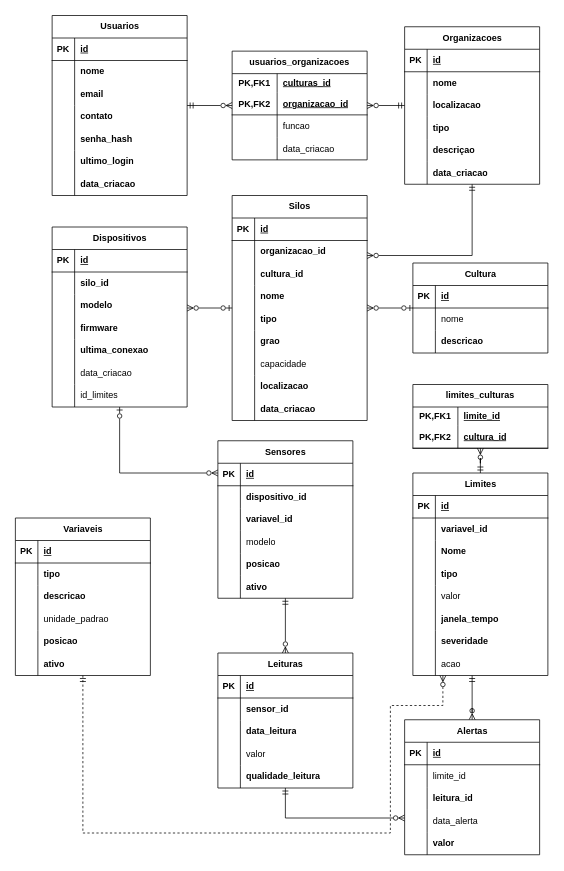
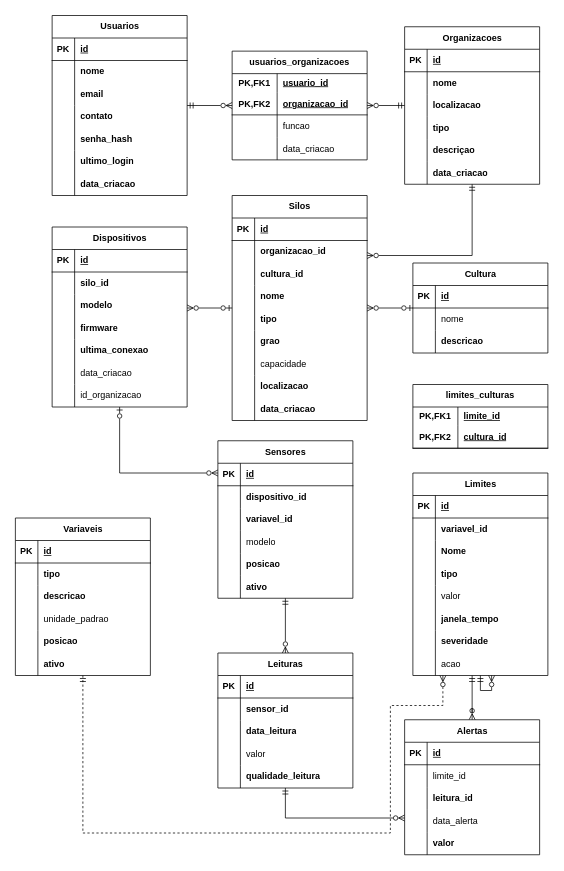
node "culturas_id": label "culturas_id" -> "usuario_id"
node "id_limites": label "id_limites" -> "id_organizacao"
edge "limites_culturas" -- "Limites": now "acao" -- "Limites"
